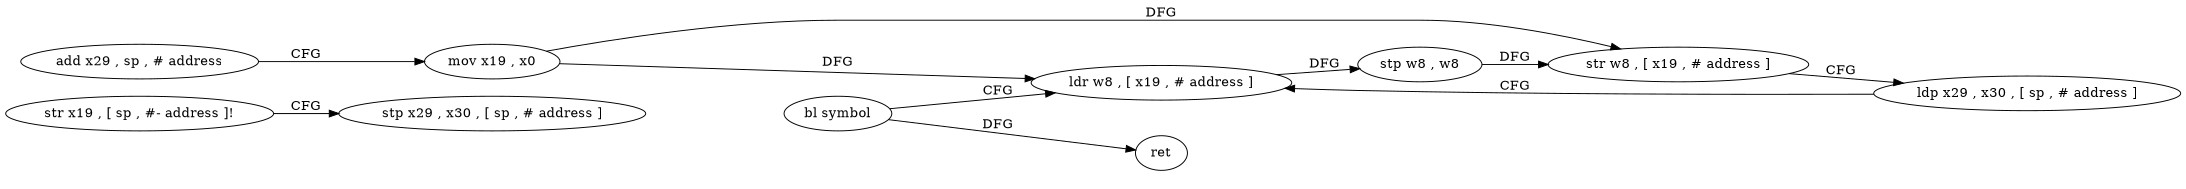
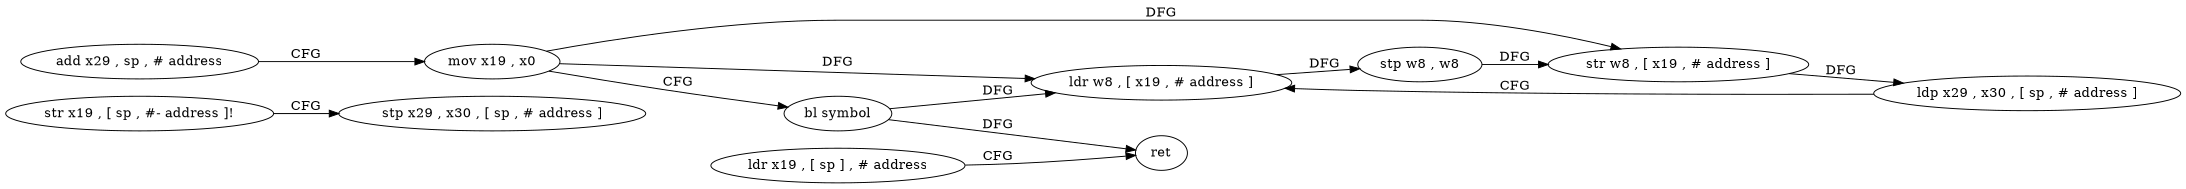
edge "str w8 , [ x19 , # address ]" -> "ldp x29 , x30 , [ sp , # address ]": label "CFG" -> "DFG"
edge "mov x19 , x0" -> "bl symbol": added, label "CFG"
edge "bl symbol" -> "ldr w8 , [ x19 , # address ]": label "CFG" -> "DFG"
node "ldr x19 , [ sp ] , # address": added
